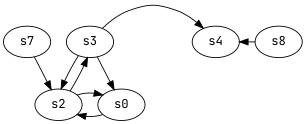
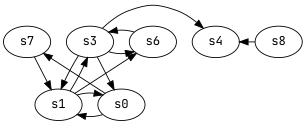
node "s6": added
edge "s0" -> "s7": added
node "s2": label "s2" -> "s1"
